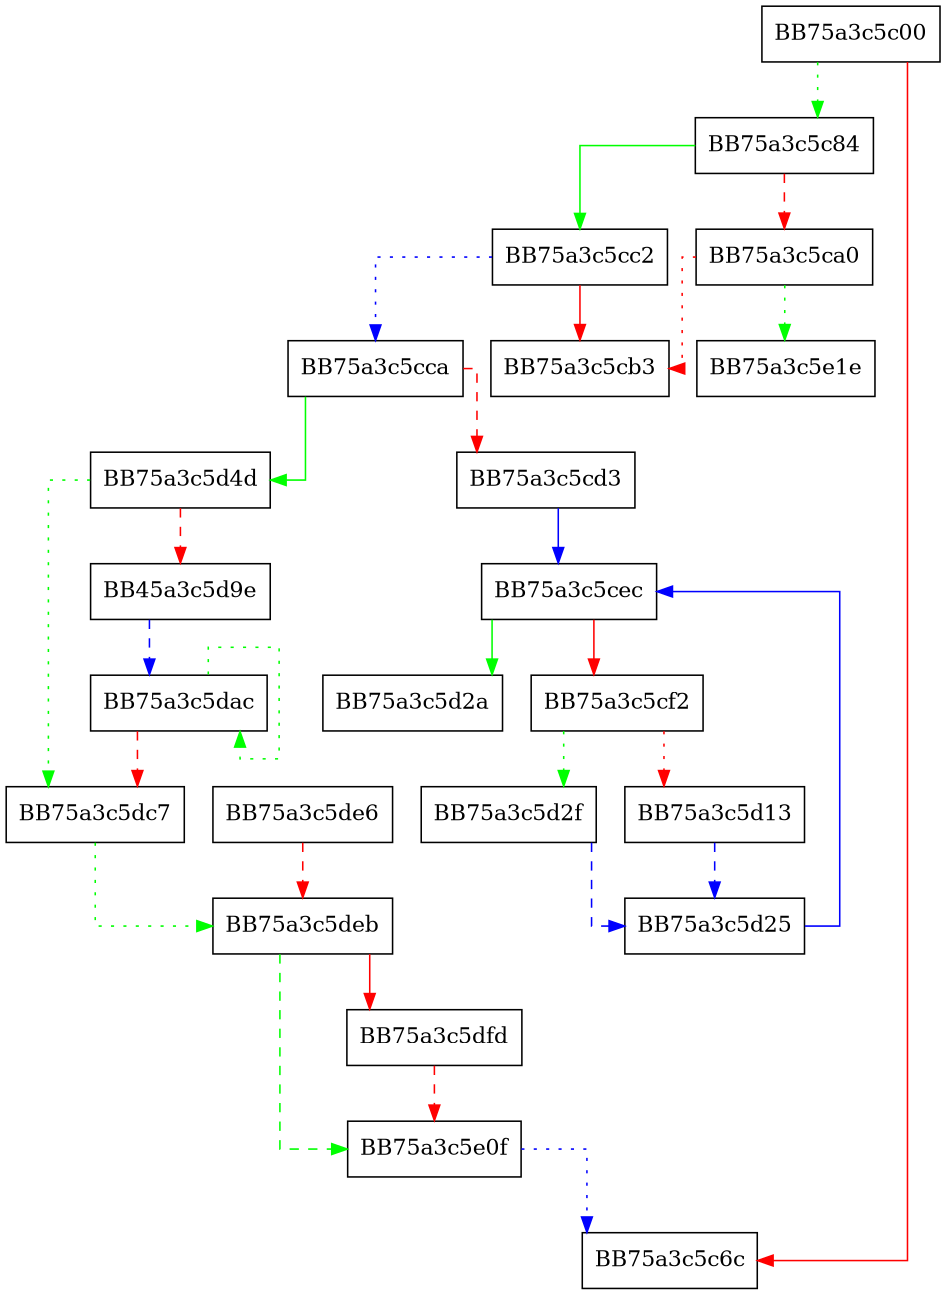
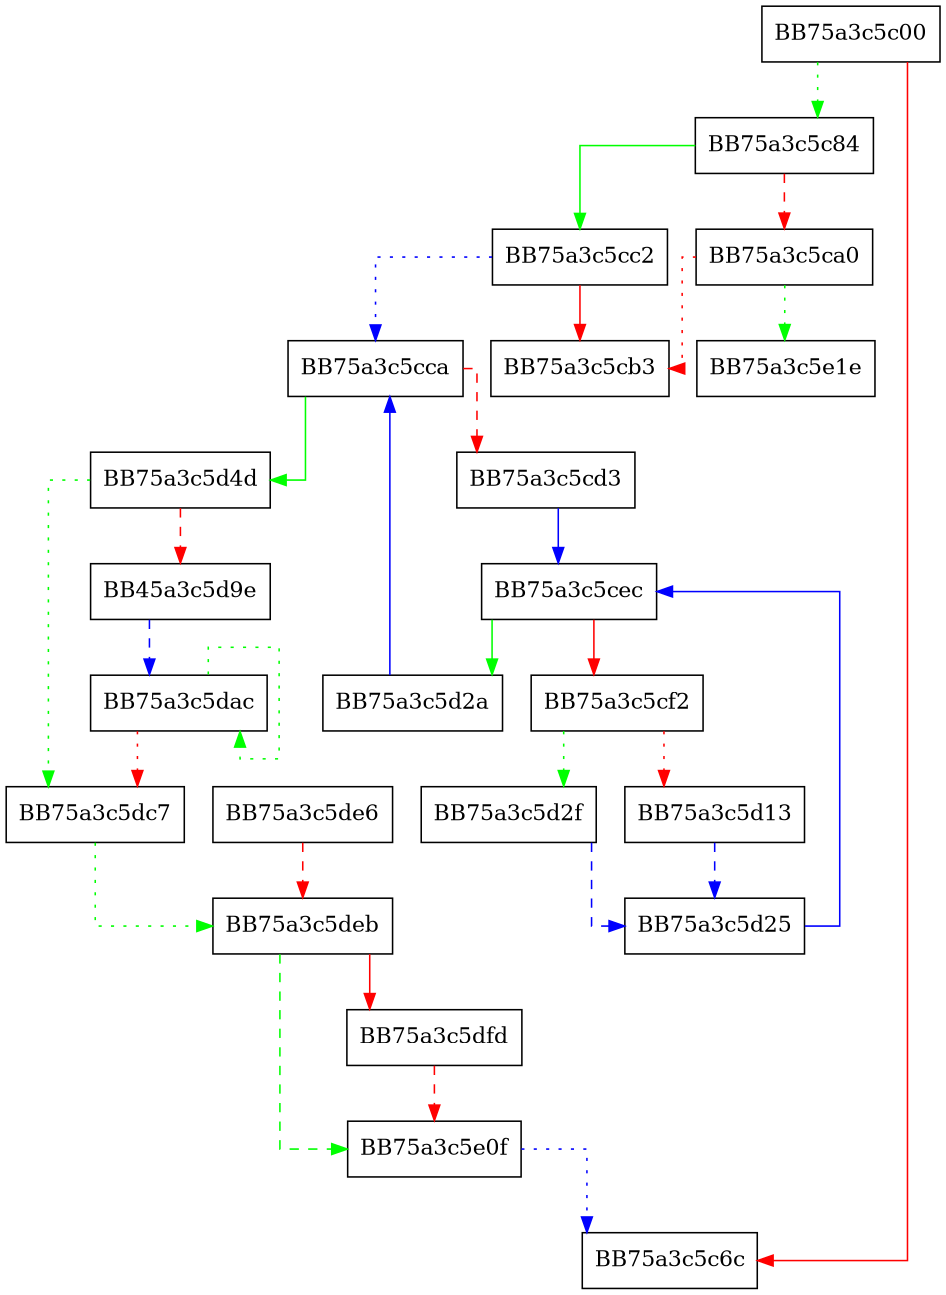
edge "BB75a3c5d2a" -> "BB75a3c5cca": added
edge "BB75a3c5dac" -> "BB75a3c5dc7": style dashed -> dotted
